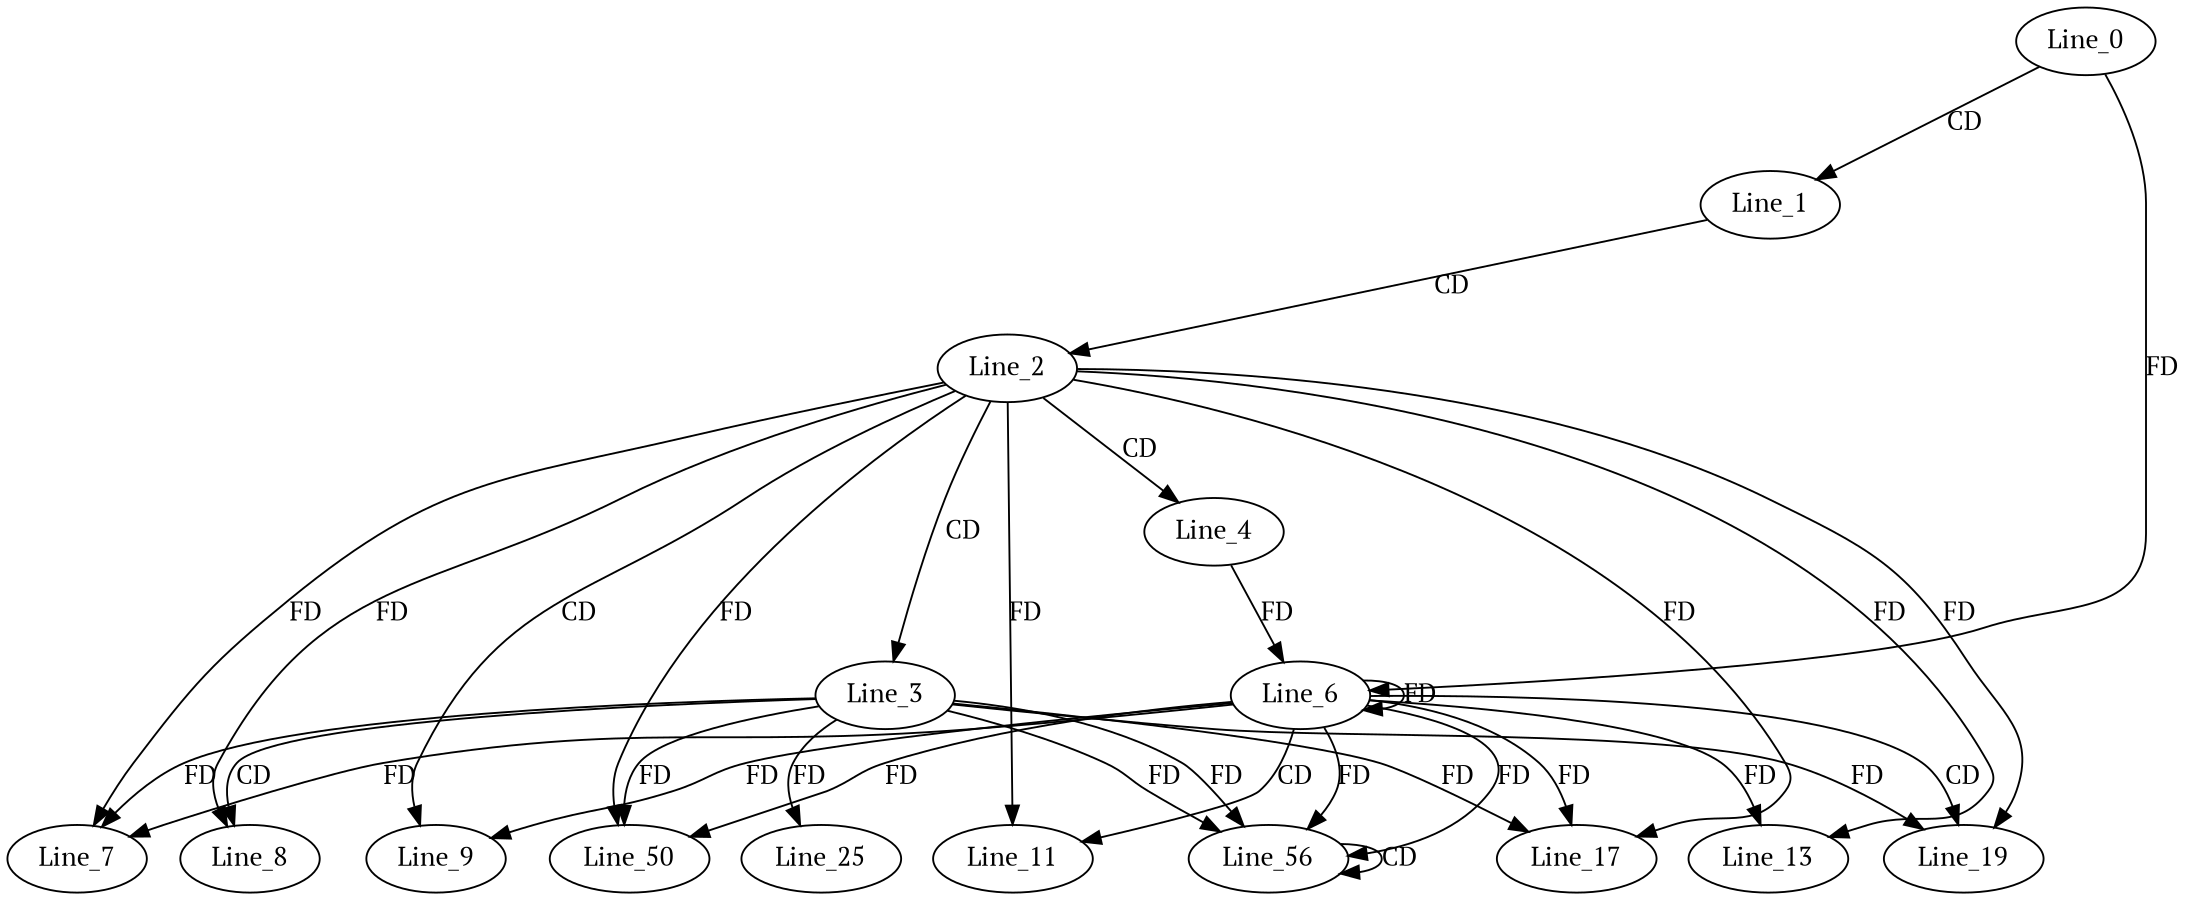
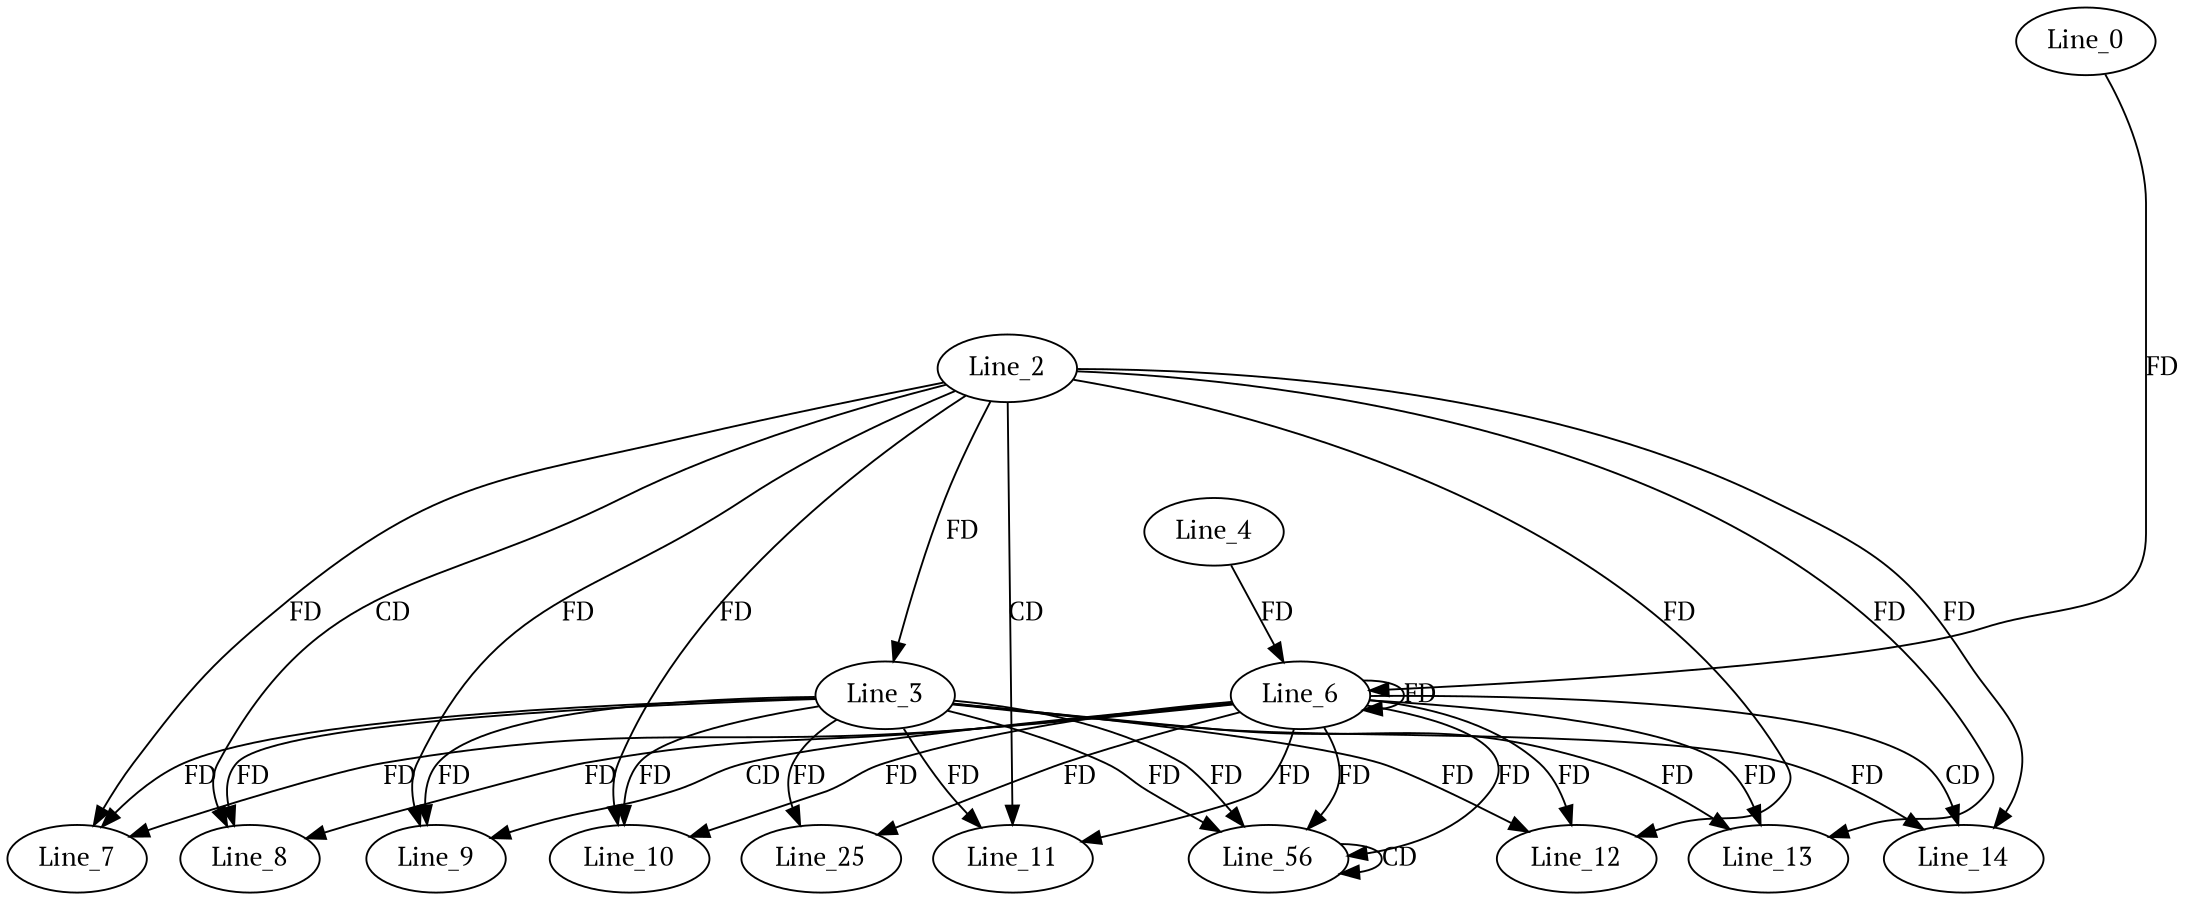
node "Line_1": removed
edge "Line_2" -> "Line_4": removed, label "CD"
edge "Line_2" -> "Line_3": label "CD" -> "FD"
edge "Line_2" -> "Line_8": label "FD" -> "CD"
edge "Line_2" -> "Line_9": label "CD" -> "FD"
edge "Line_2" -> "Line_11": label "FD" -> "CD"
edge "Line_3" -> "Line_9": added, label "FD"
edge "Line_3" -> "Line_13": added, label "FD"
edge "Line_6" -> "Line_8": added, label "FD"
edge "Line_6" -> "Line_25": added, label "FD"
edge "Line_3" -> "Line_11": added, label "FD"
edge "Line_3" -> "Line_8": label "CD" -> "FD"
edge "Line_6" -> "Line_9": label "FD" -> "CD"
edge "Line_6" -> "Line_11": label "CD" -> "FD"
node "Line_50": label "Line_50" -> "Line_10"
node "Line_17": label "Line_17" -> "Line_12"
node "Line_19": label "Line_19" -> "Line_14"
